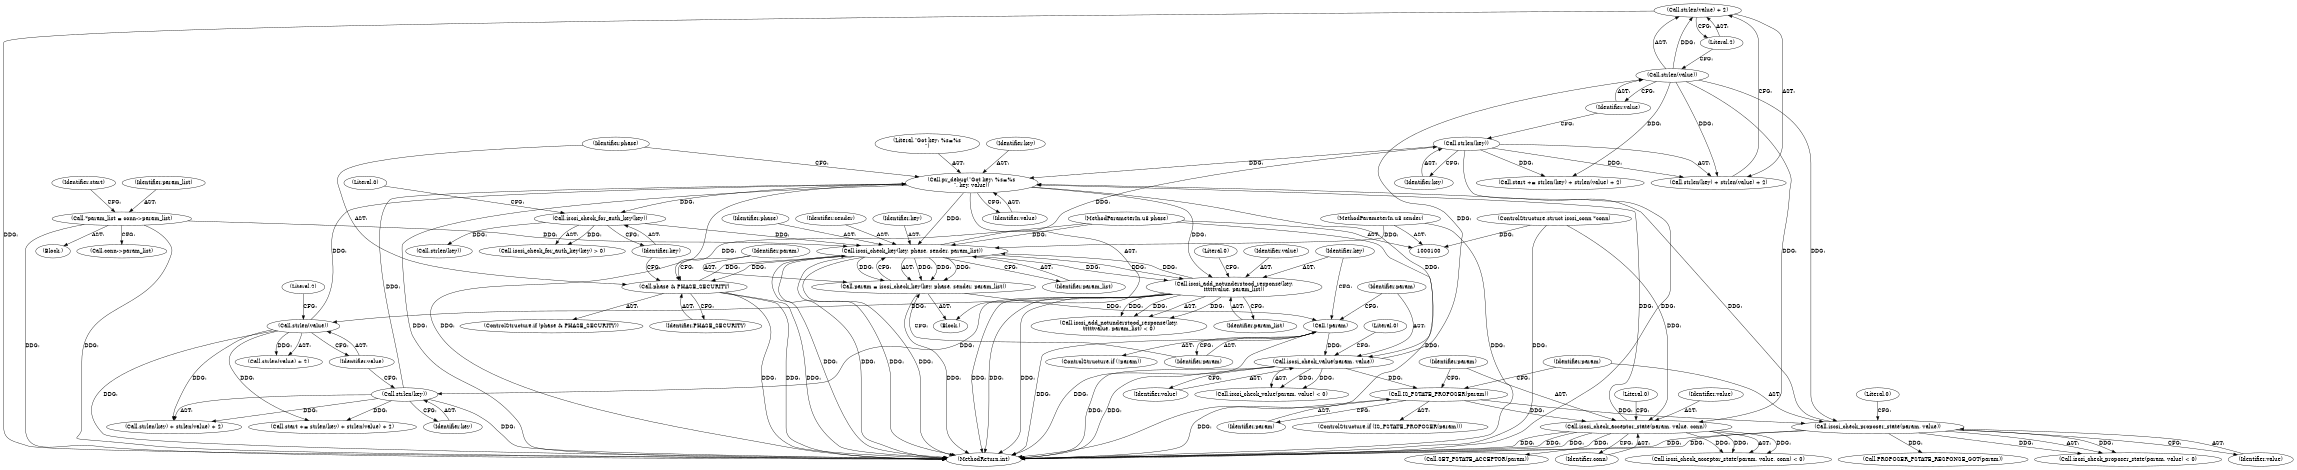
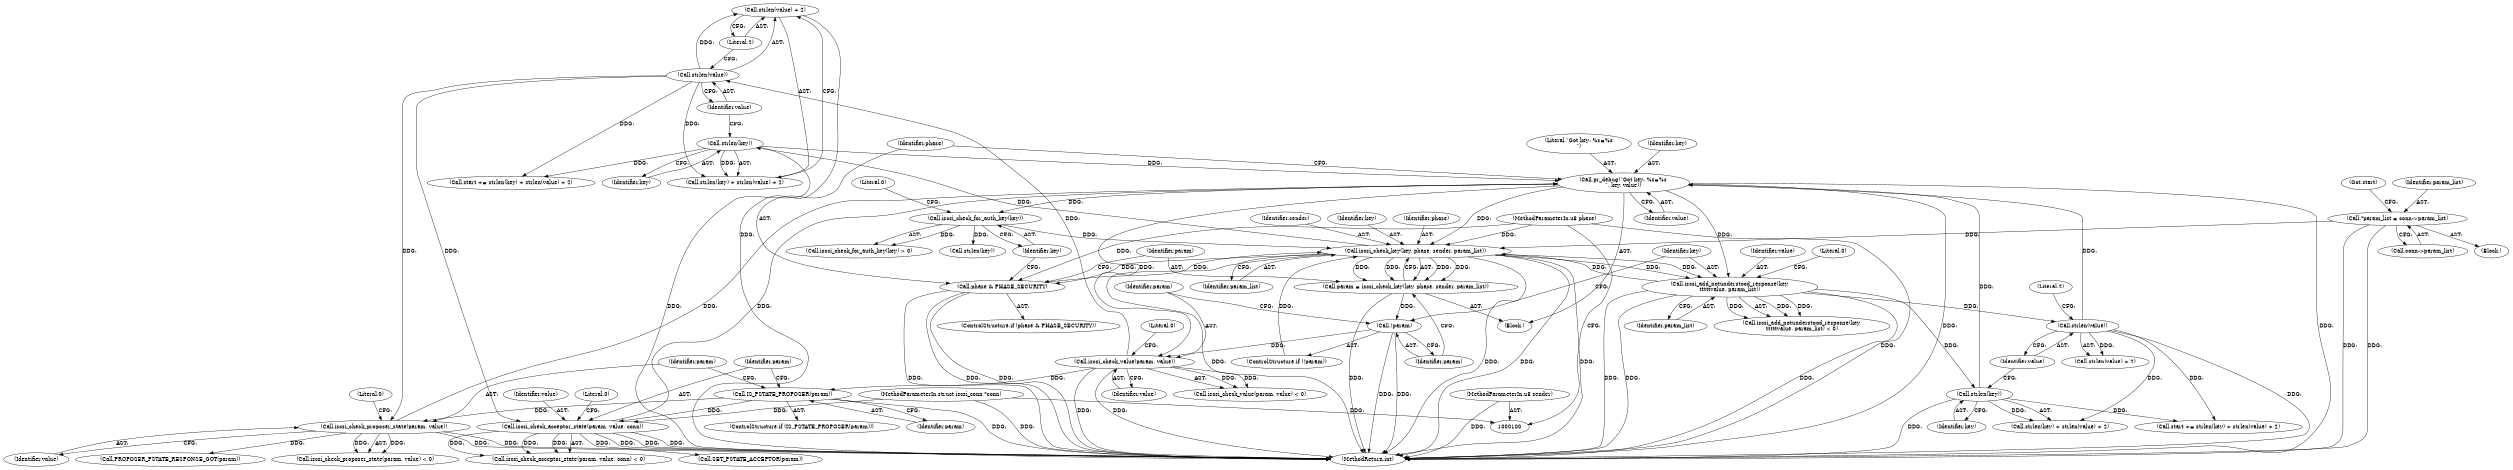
node "(Identifier,start)": label "(Identifier,start)" -> "(Got,start)"
node "(ControlStructure,struct iscsi_conn *conn)": label "(ControlStructure,struct iscsi_conn *conn)" -> "(MethodParameterIn,struct iscsi_conn *conn)"
edge "(MethodParameterIn,u8 phase)" -> "1000100": label "AST: " -> "CFG: "
edge "(Call,conn->param_list)" -> "(Call,*param_list = conn->param_list)": added, label "AST:"
edge "(MethodParameterIn,u8 sender)" -> "(Call,iscsi_check_key(key, phase, sender, param_list))": now "(ControlStructure,if (!param))" -> "(Call,iscsi_check_key(key, phase, sender, param_list))"
node "(Identifier,PHASE_SECURITY)": removed
node "(Identifier,conn)": removed
